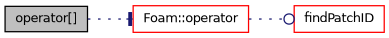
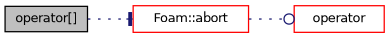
node "Foam::operator": label "Foam::operator" -> "Foam::abort"
node "findPatchID": label "findPatchID" -> "operator"
